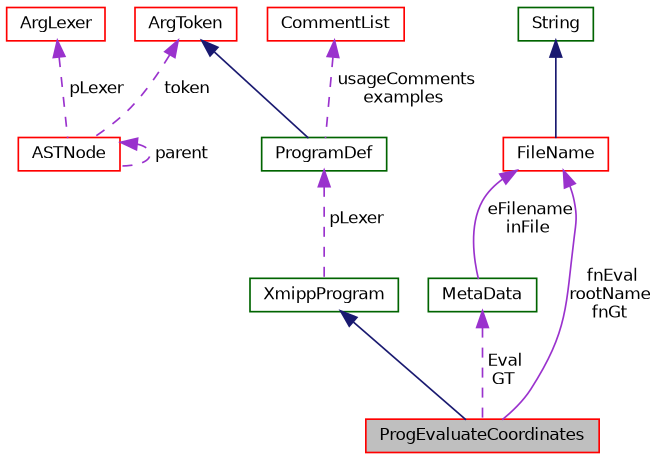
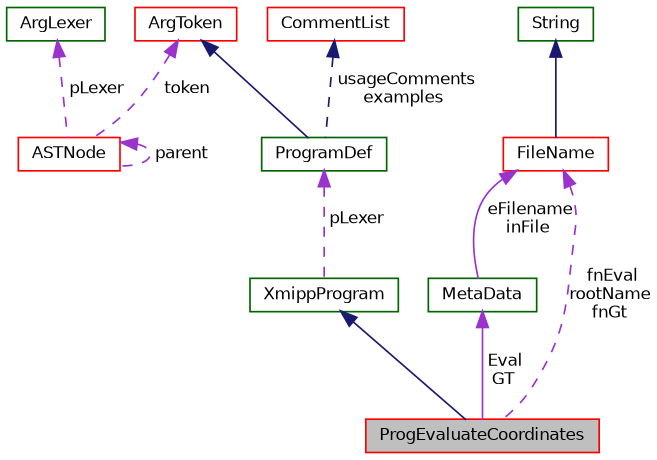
node "ArgLexer": color red -> darkgreen
edge "ProgramDef" -> "CommentList": color darkorchid3 -> midnightblue
edge "ProgEvaluateCoordinates" -> "FileName": style solid -> dashed
edge "ProgEvaluateCoordinates" -> "MetaData": style dashed -> solid
